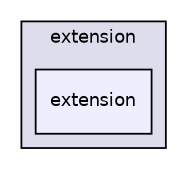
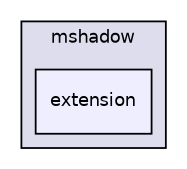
cluster "extension": label "extension" -> "mshadow"
